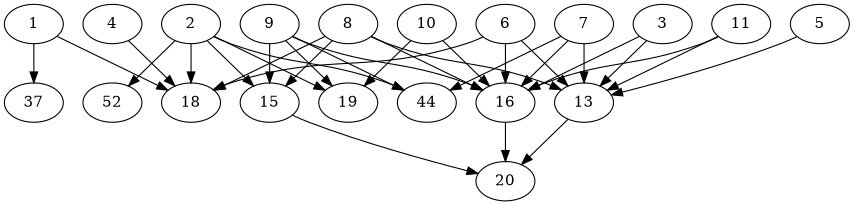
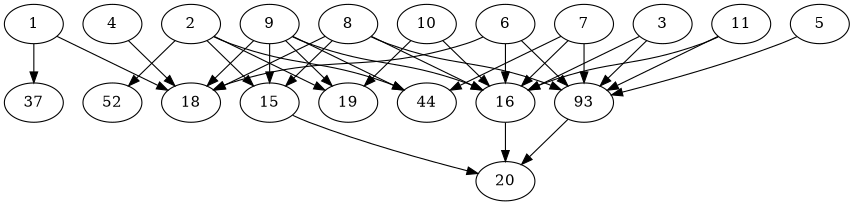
edge "2" -> "18": now "9" -> "18"
node "13": label "13" -> "93"
